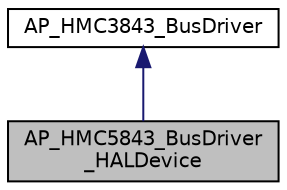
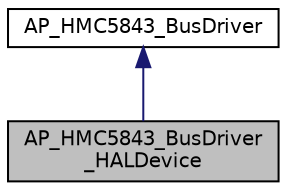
node "AP_HMC3843_BusDriver": label "AP_HMC3843_BusDriver" -> "AP_HMC5843_BusDriver"
